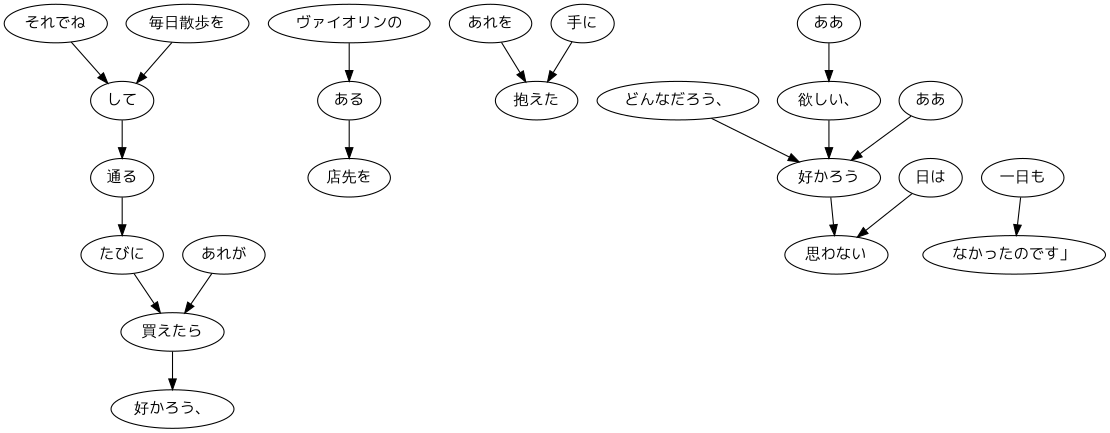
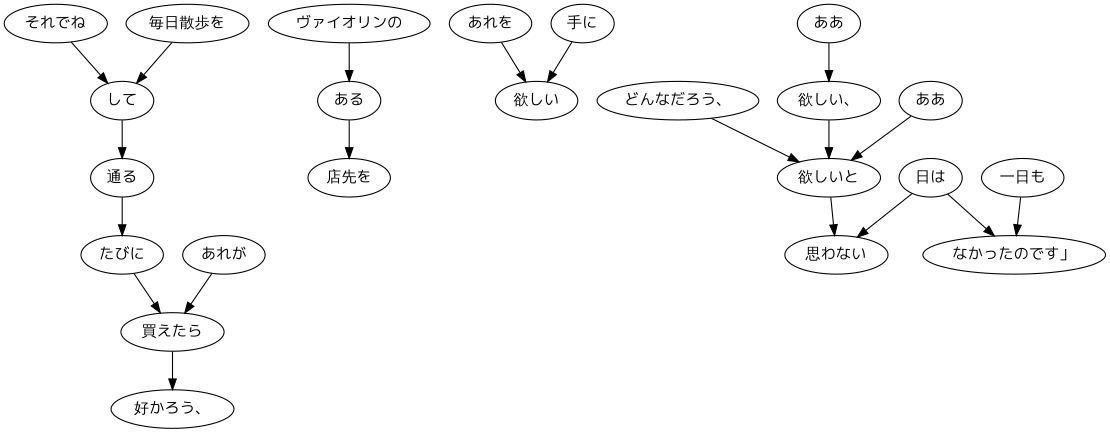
node "抱えた": label "抱えた" -> "欲しい"
node "好かろう": label "好かろう" -> "欲しいと"
edge "日は" -> "なかったのです」": added
